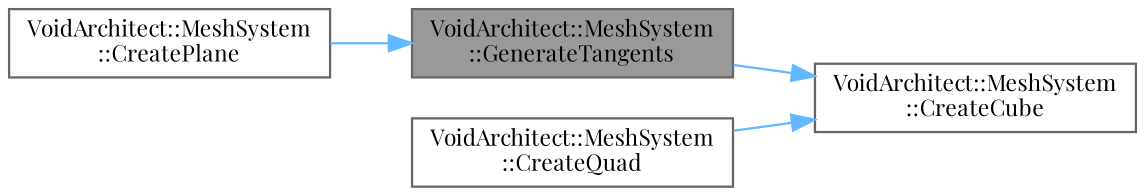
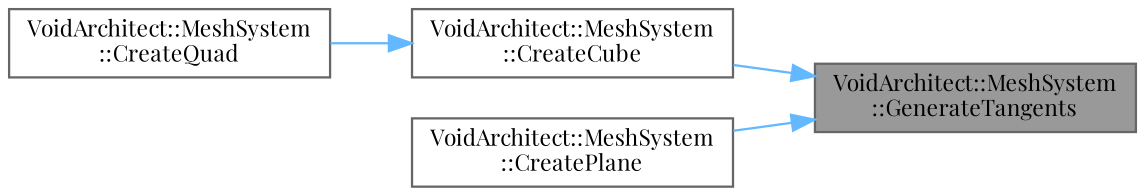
edge "VoidArchitect::MeshSystem ::GenerateTangents" -> "VoidArchitect::MeshSystem ::CreateCube": reversed
